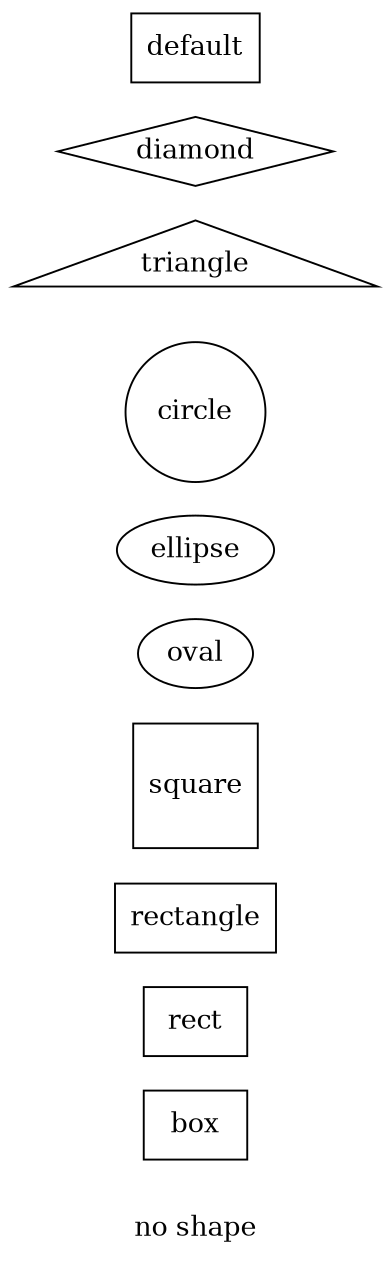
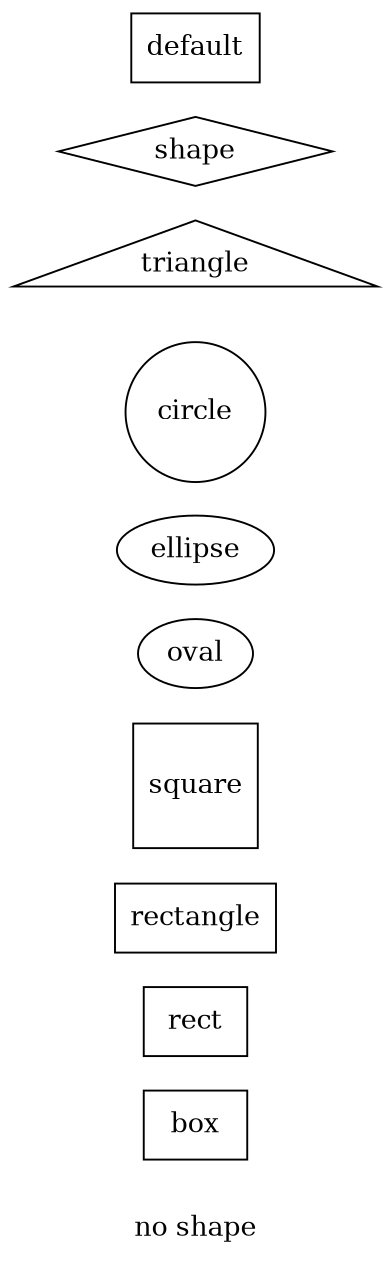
node "diamond": label "diamond" -> "shape"
